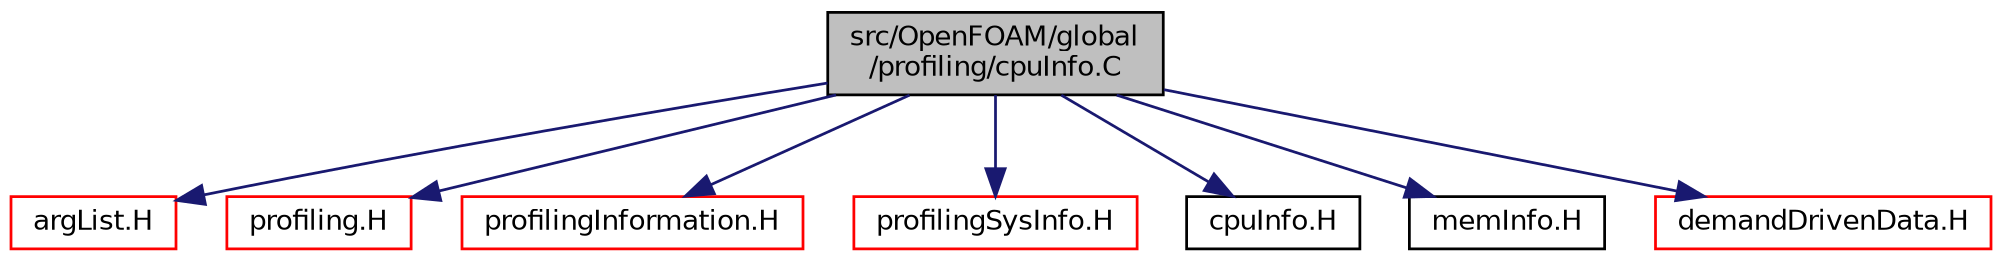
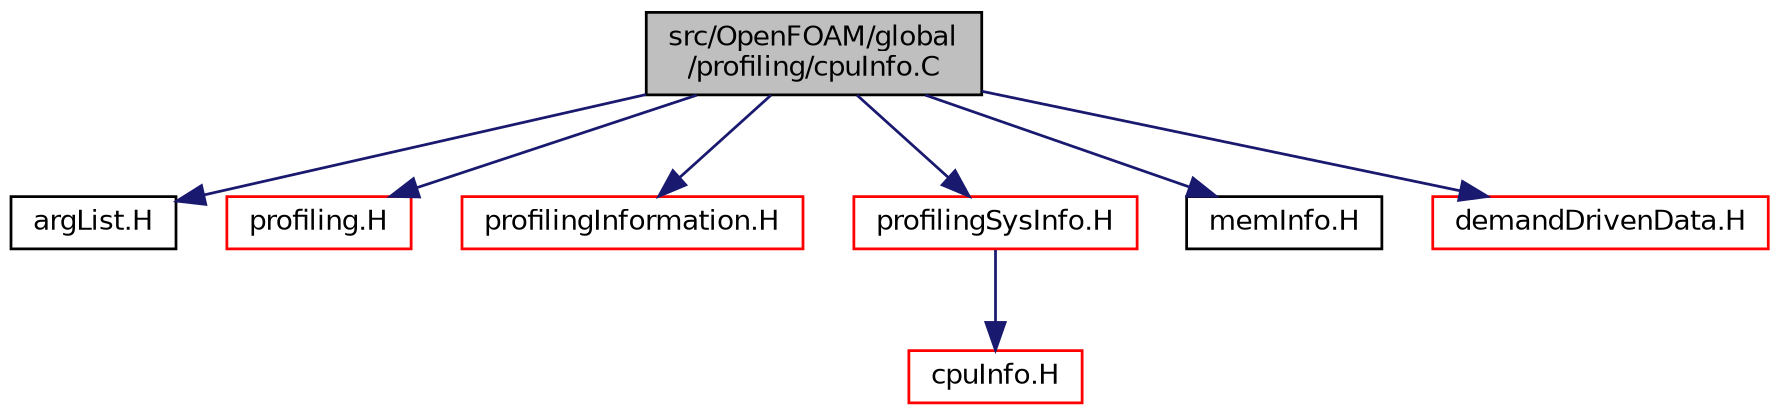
edge "src/OpenFOAM/global /profiling/cpuInfo.C" -> "cpuInfo.H": now "profilingSysInfo.H" -> "cpuInfo.H"
node "argList.H": color red -> black
node "cpuInfo.H": color black -> red
